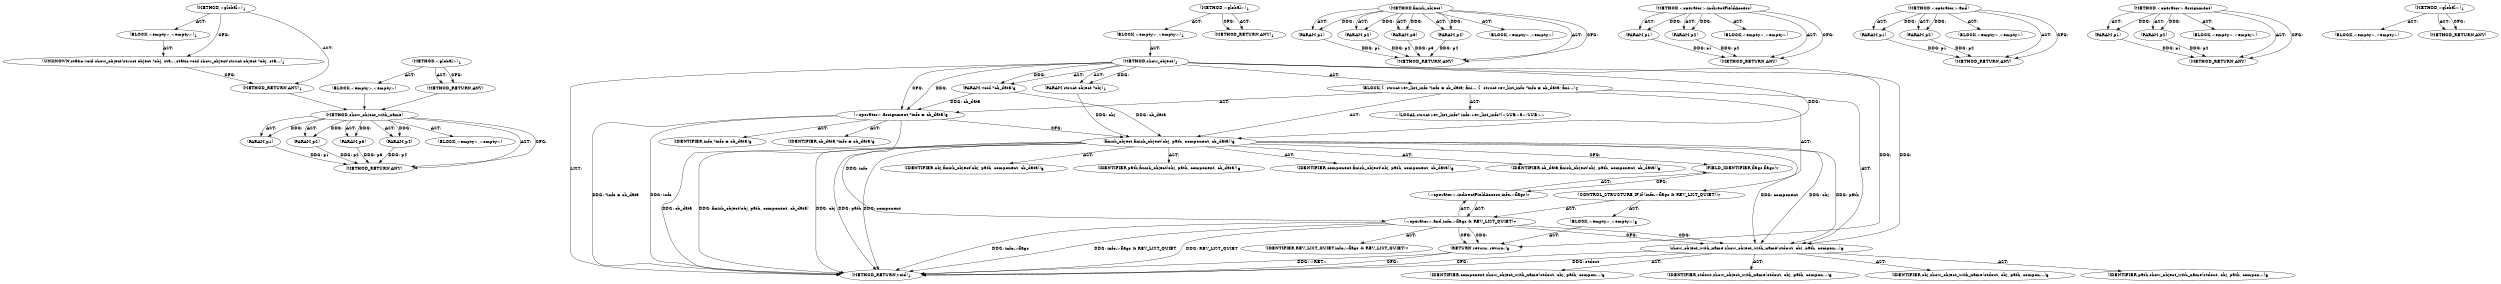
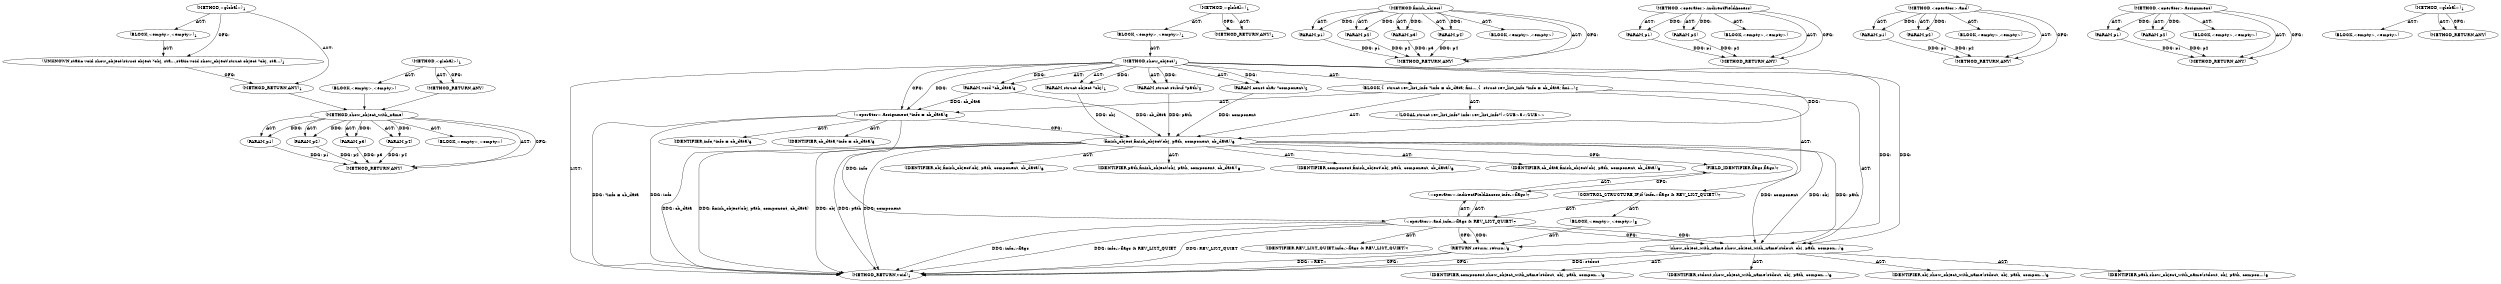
node "(PARAM,struct strbuf *path)": added
node "(PARAM,const char *component)": added
